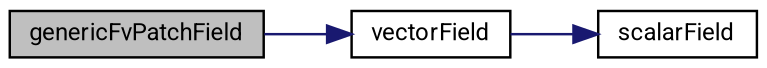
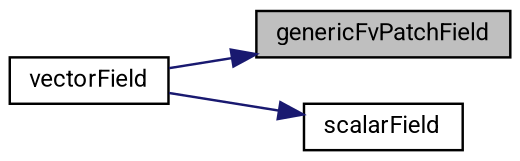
edge "genericFvPatchField" -> "vectorField": reversed
